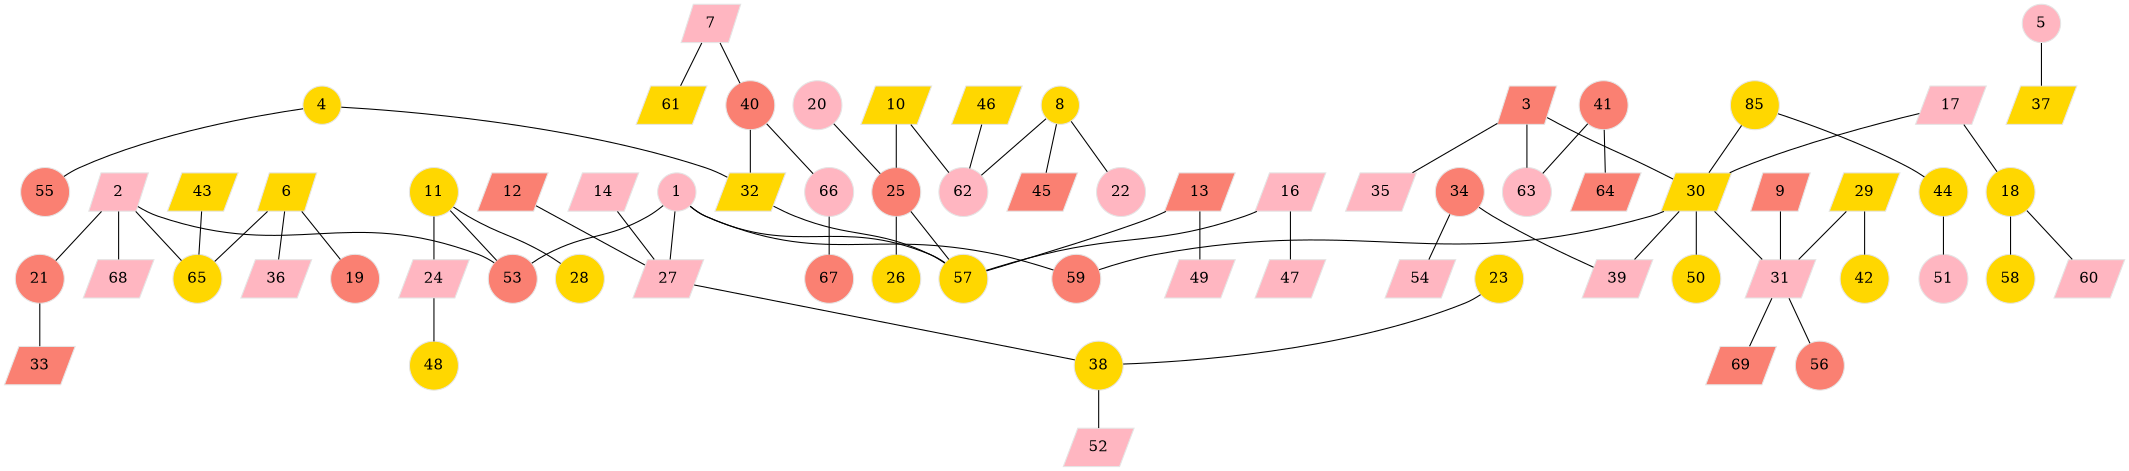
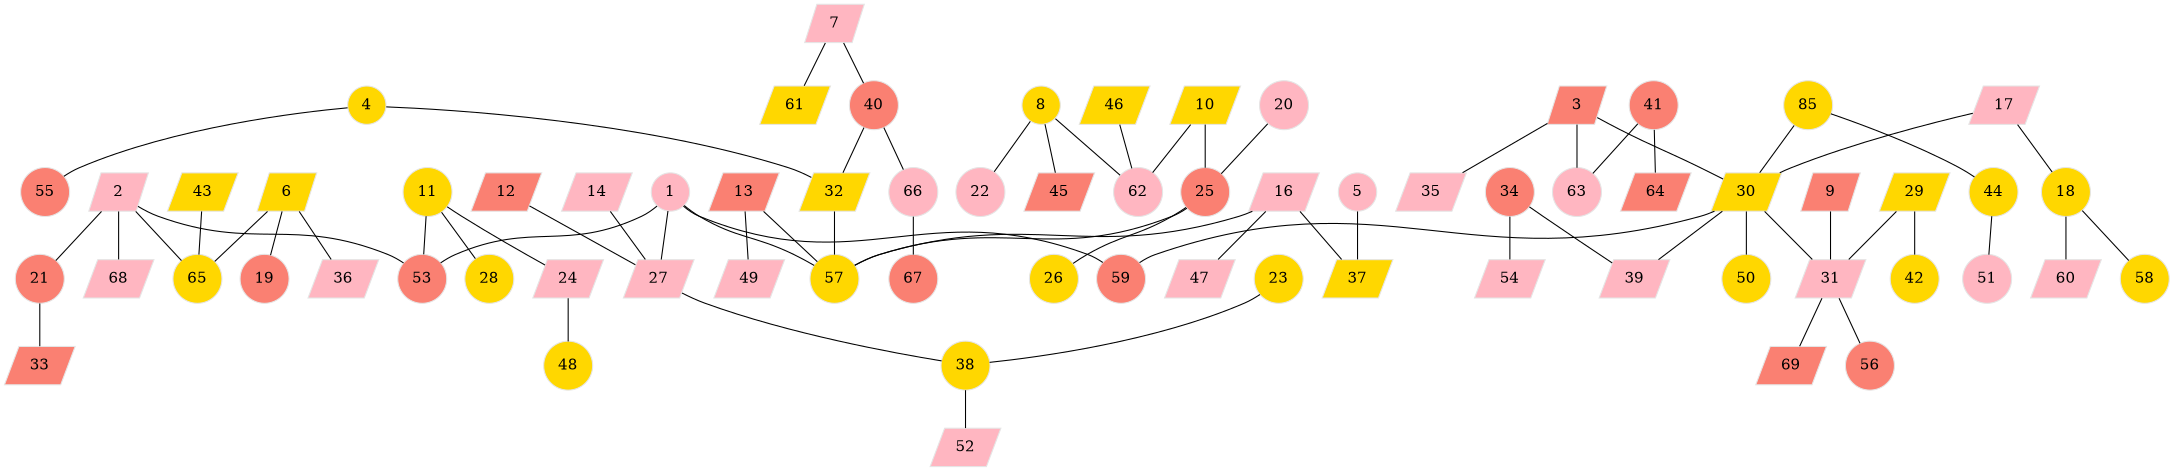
edge "16" -- "37": added
